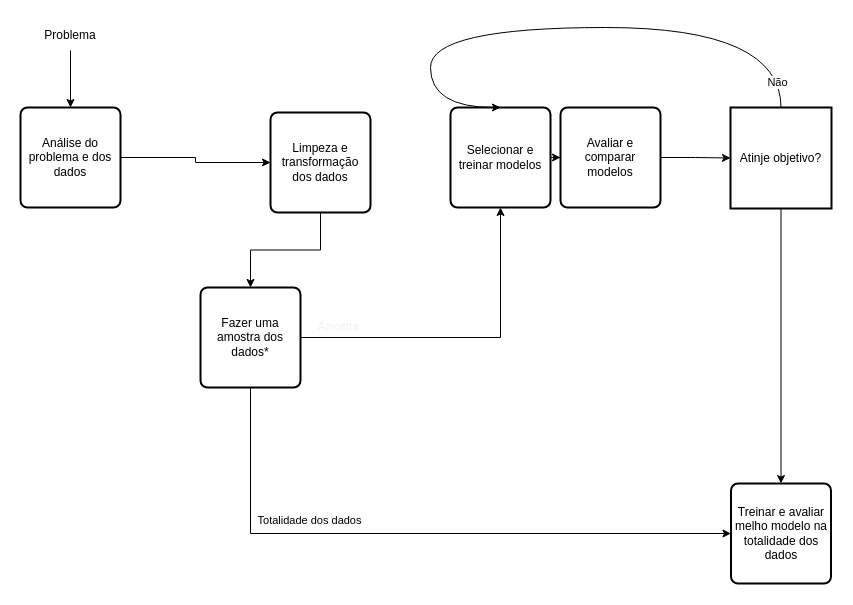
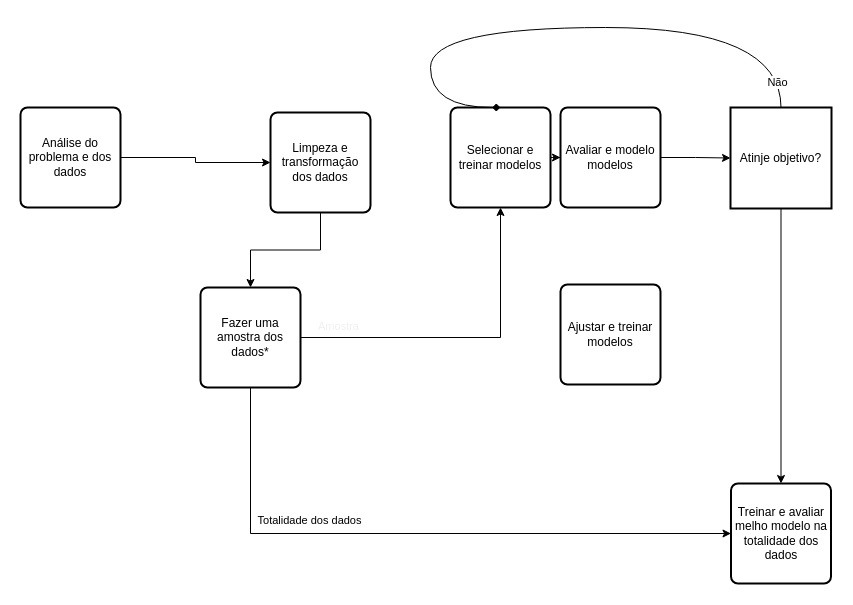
node "Problema": removed
edge "Problema" -> "Análise do problema e dos dados": removed
edge "Atinje objetivo?" -> "Selecionar e treinar modelos": arrowhead classic -> diamond
node "Avaliar e comparar modelos": label "Avaliar e comparar modelos" -> "Avaliar e modelo modelos"
node "Ajustar e treinar modelos": added
